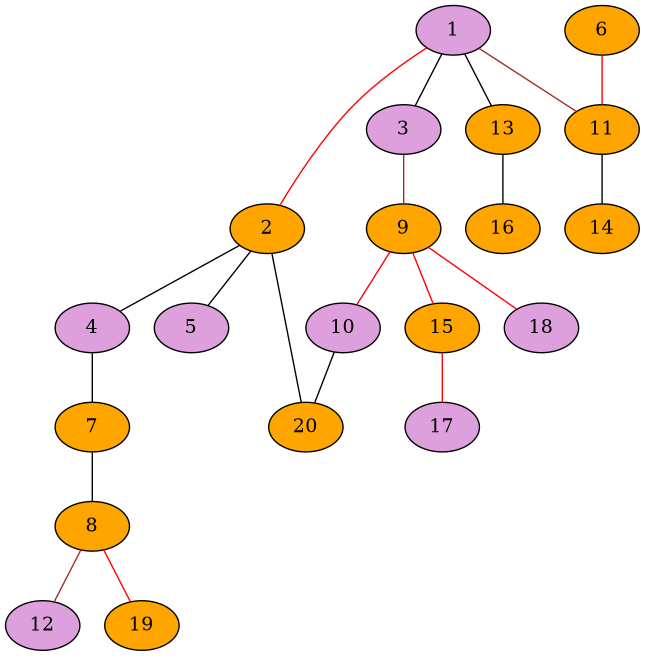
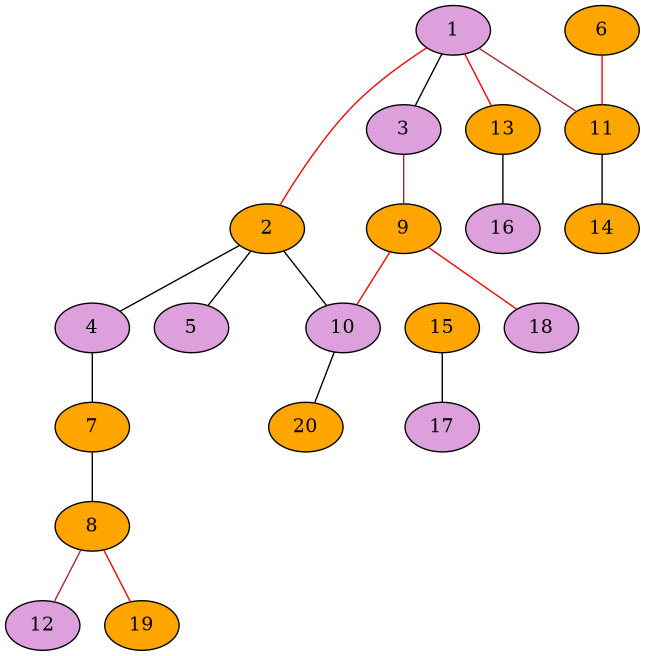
edge "1" -- "13": color black -> red
node "16": fillcolor orange -> plum
edge "9" -- "15": removed
edge "2" -- "20": now "2" -- "10"
edge "15" -- "17": color red -> black
